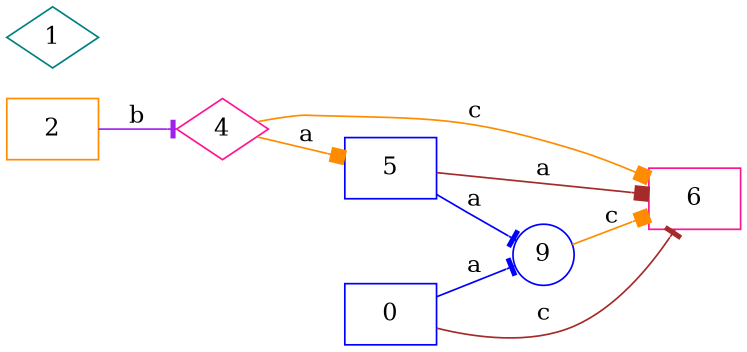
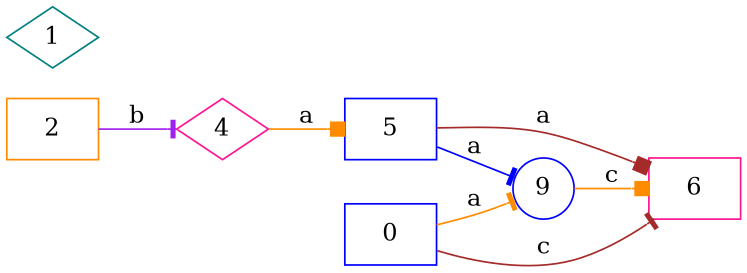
edge "4" -> "6": removed, label "c"
edge "0" -> "9": color blue -> darkorange
